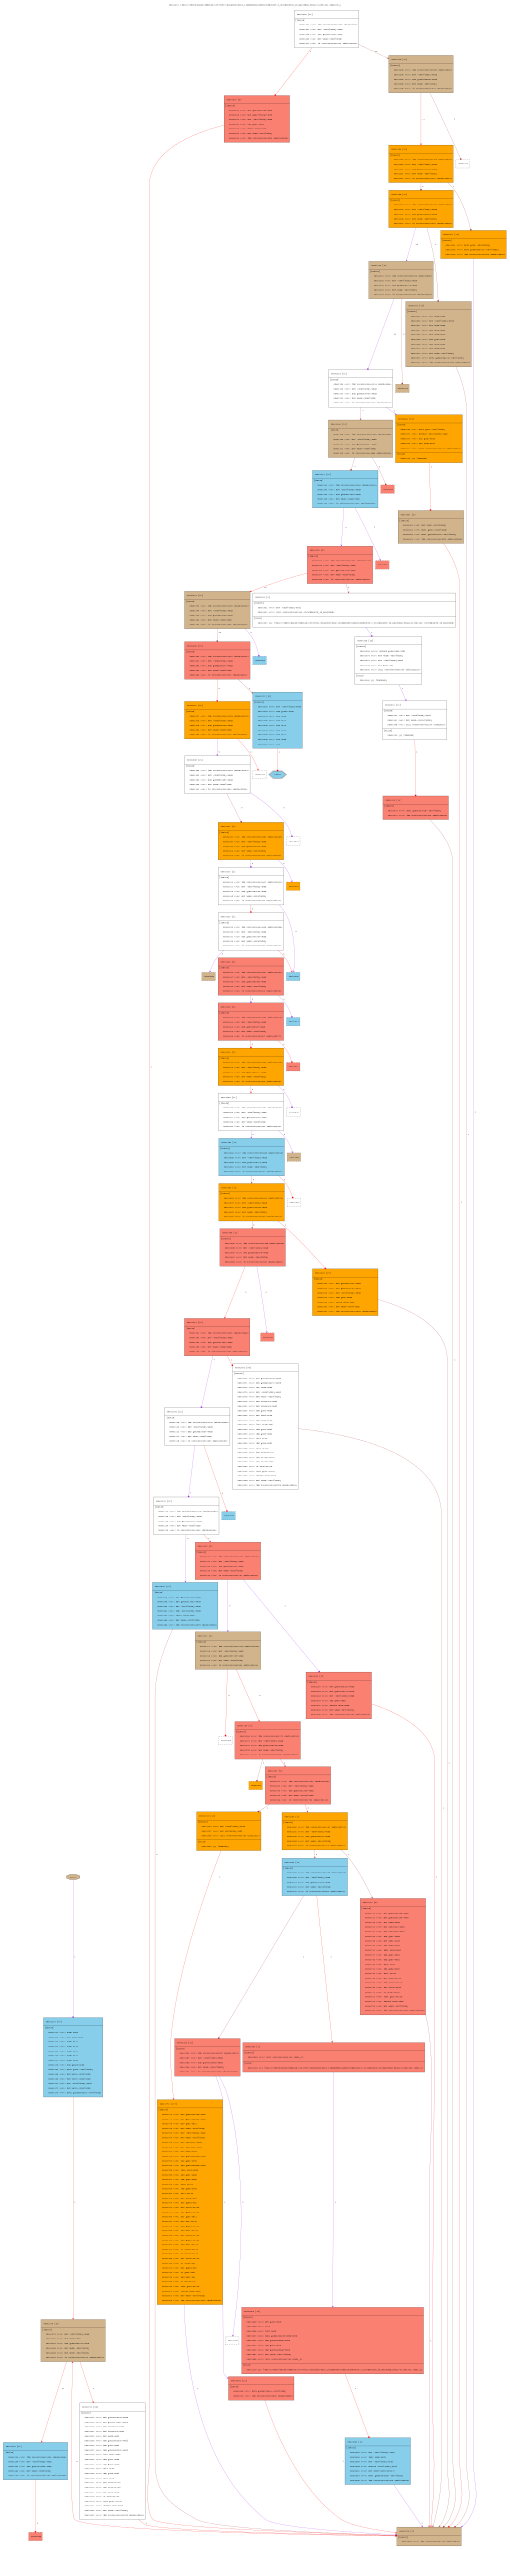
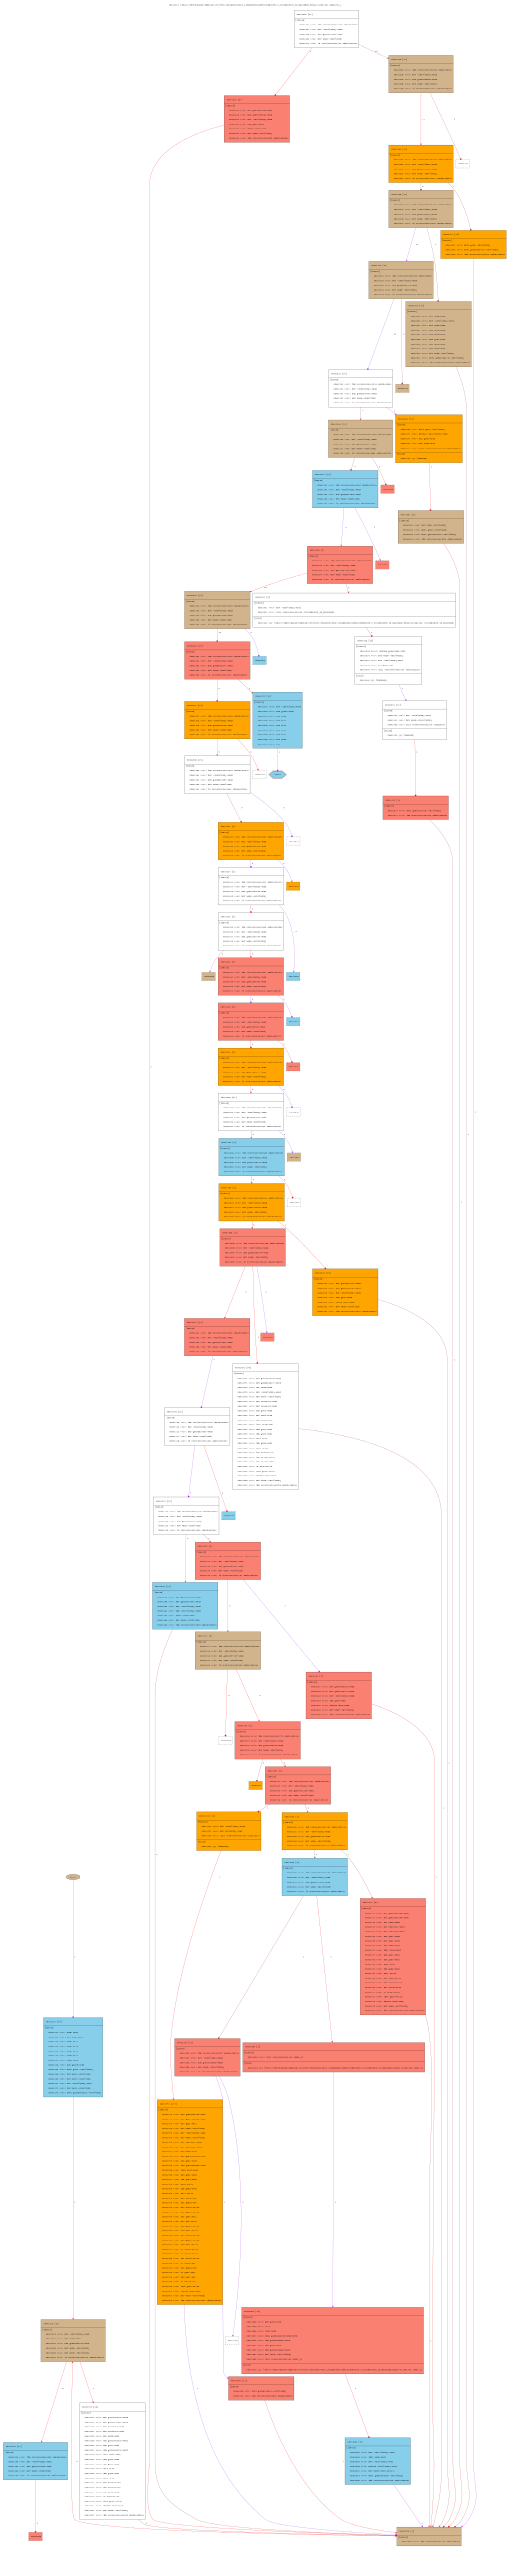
node "0x4012fd [25]": fillcolor orange -> tan
edge "0x401921 [9]" -> "0x40192a [23]": color purple -> red
edge "0x401cc5 [21]" -> "Users": color red -> purple
edge "0x401429 [25]" -> "0x4016a0": now "0x401429 [25]" -> "0x401442 [25]"
edge "0x4014f1 [25]" -> "0x401c6c [89]": now "0x4014d8 [25]" -> "0x401c6c [89]"
